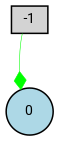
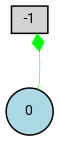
edge "-1" -> "0": reversed
